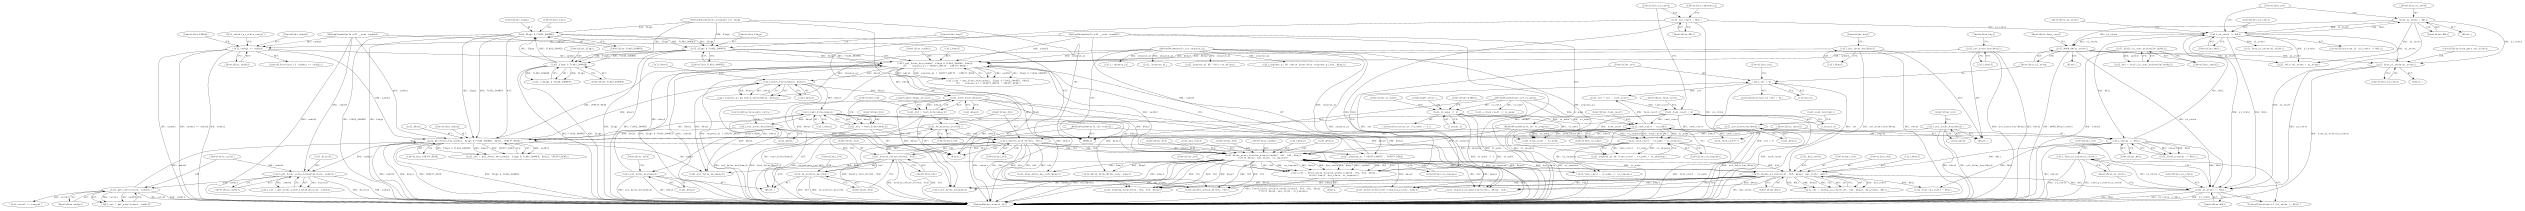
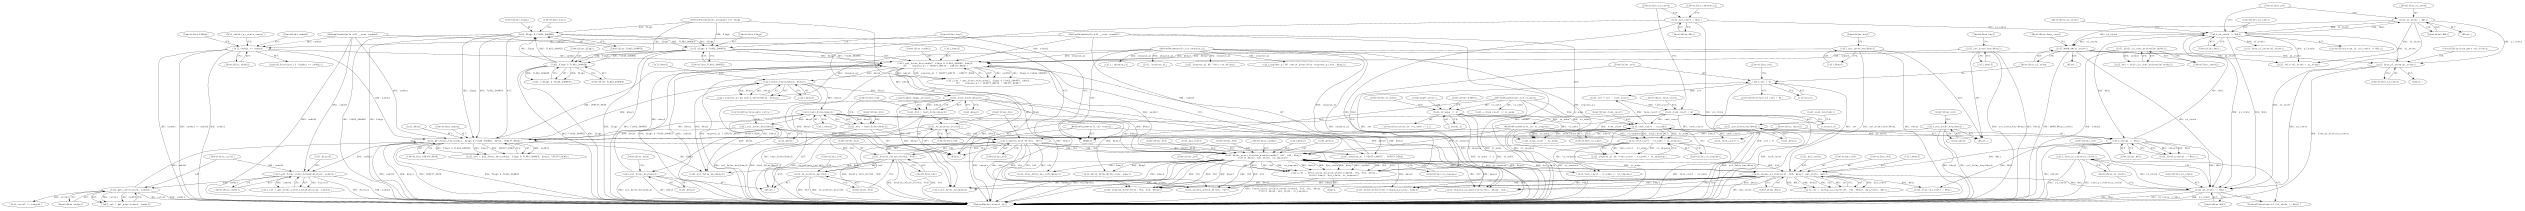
edge "(MethodParameterIn,unsigned int flags)" -> "1000117": now "(Identifier,key2)" -> "1000117"
edge "(MethodParameterIn,u32 *cmpval)" -> "(Call,cmpval != NULL)": label "DDG: cmpval" -> "DDG: pi_state"
